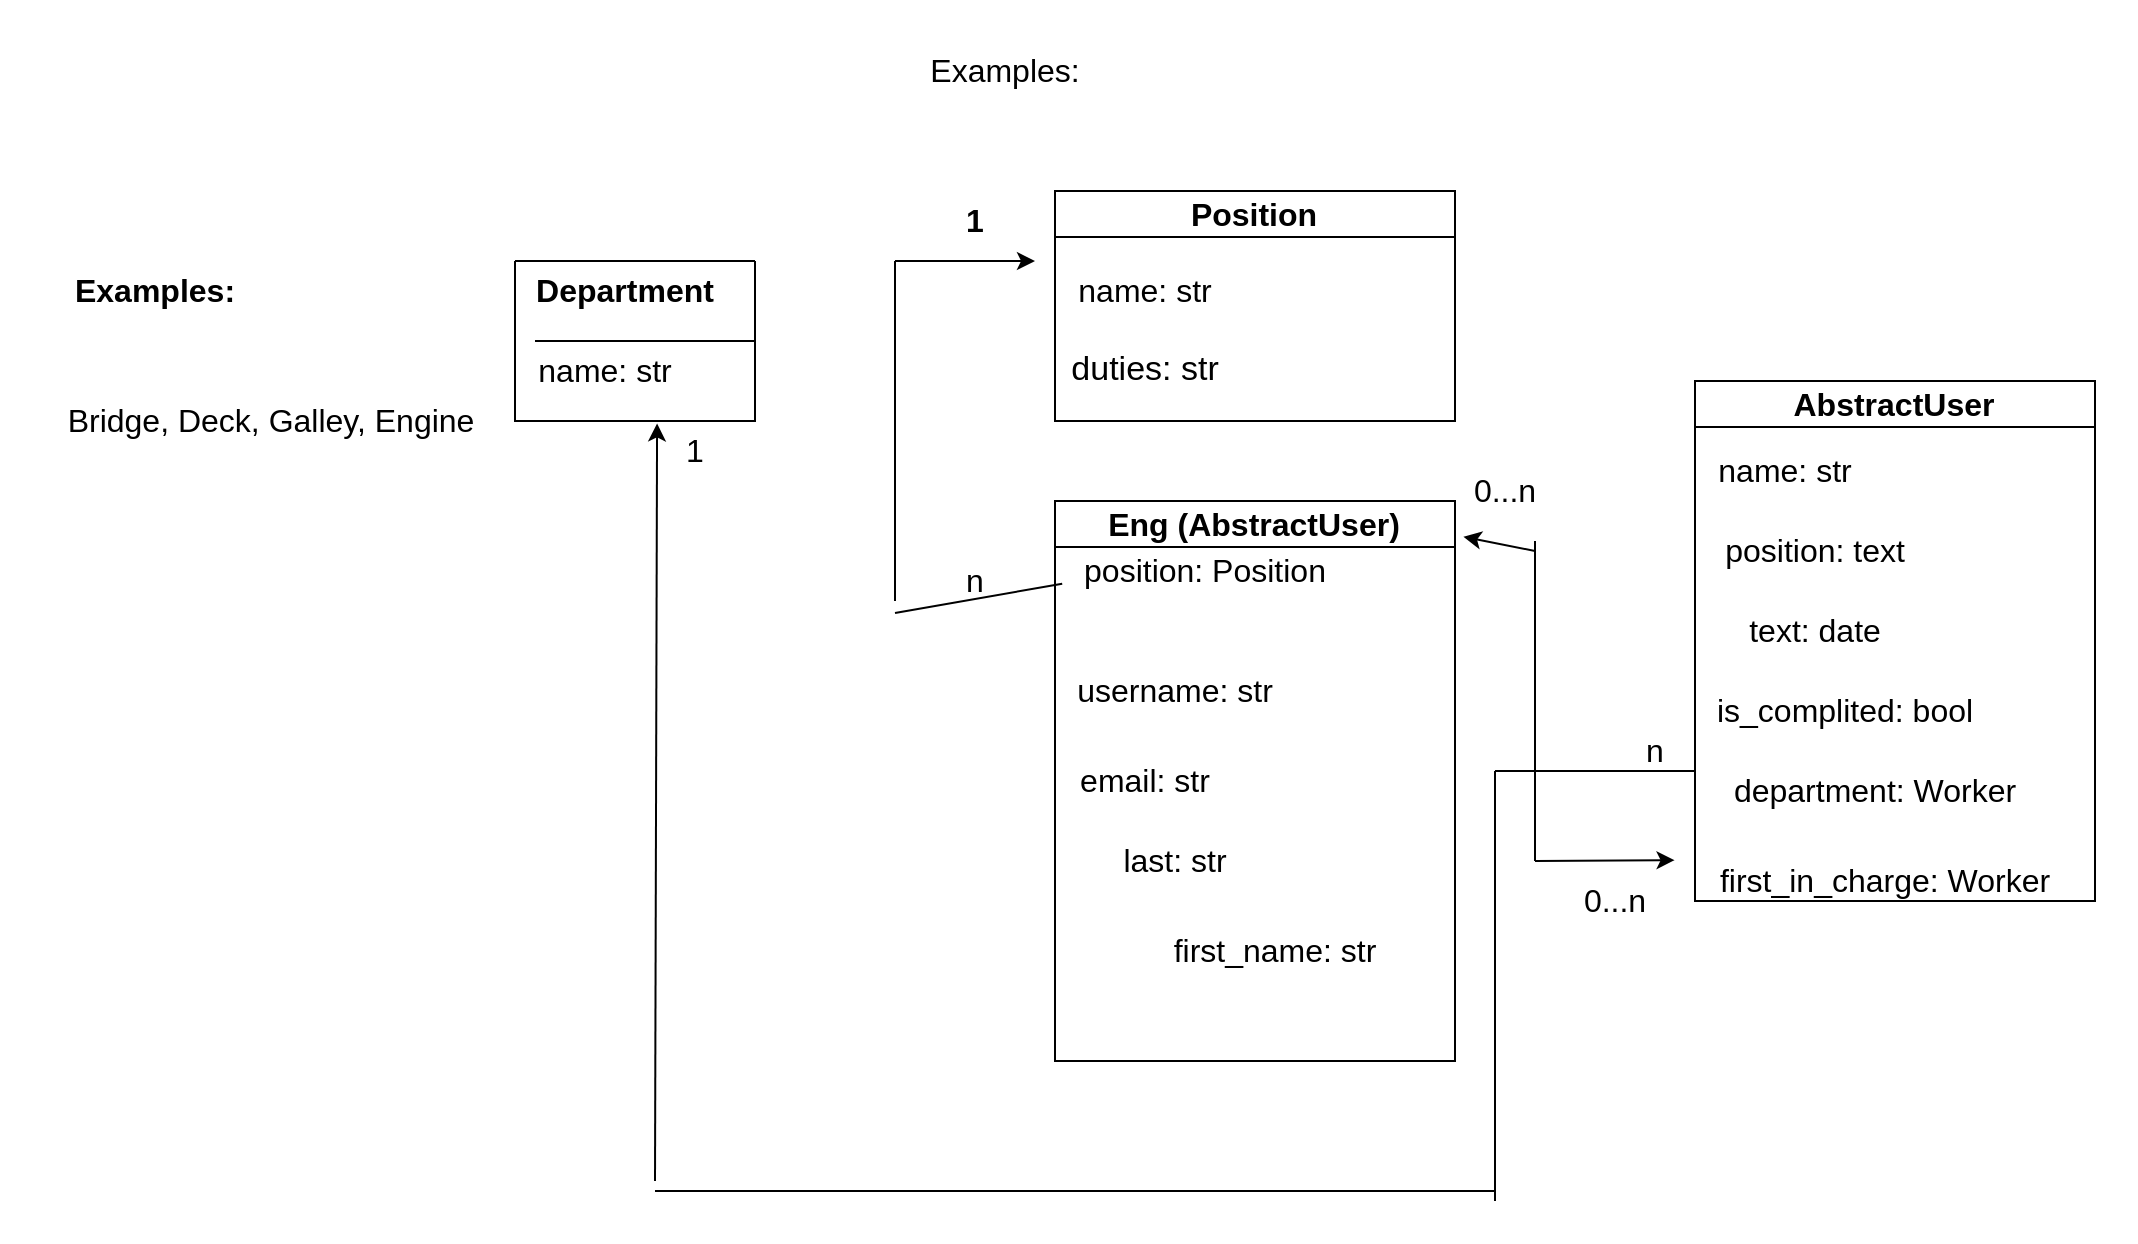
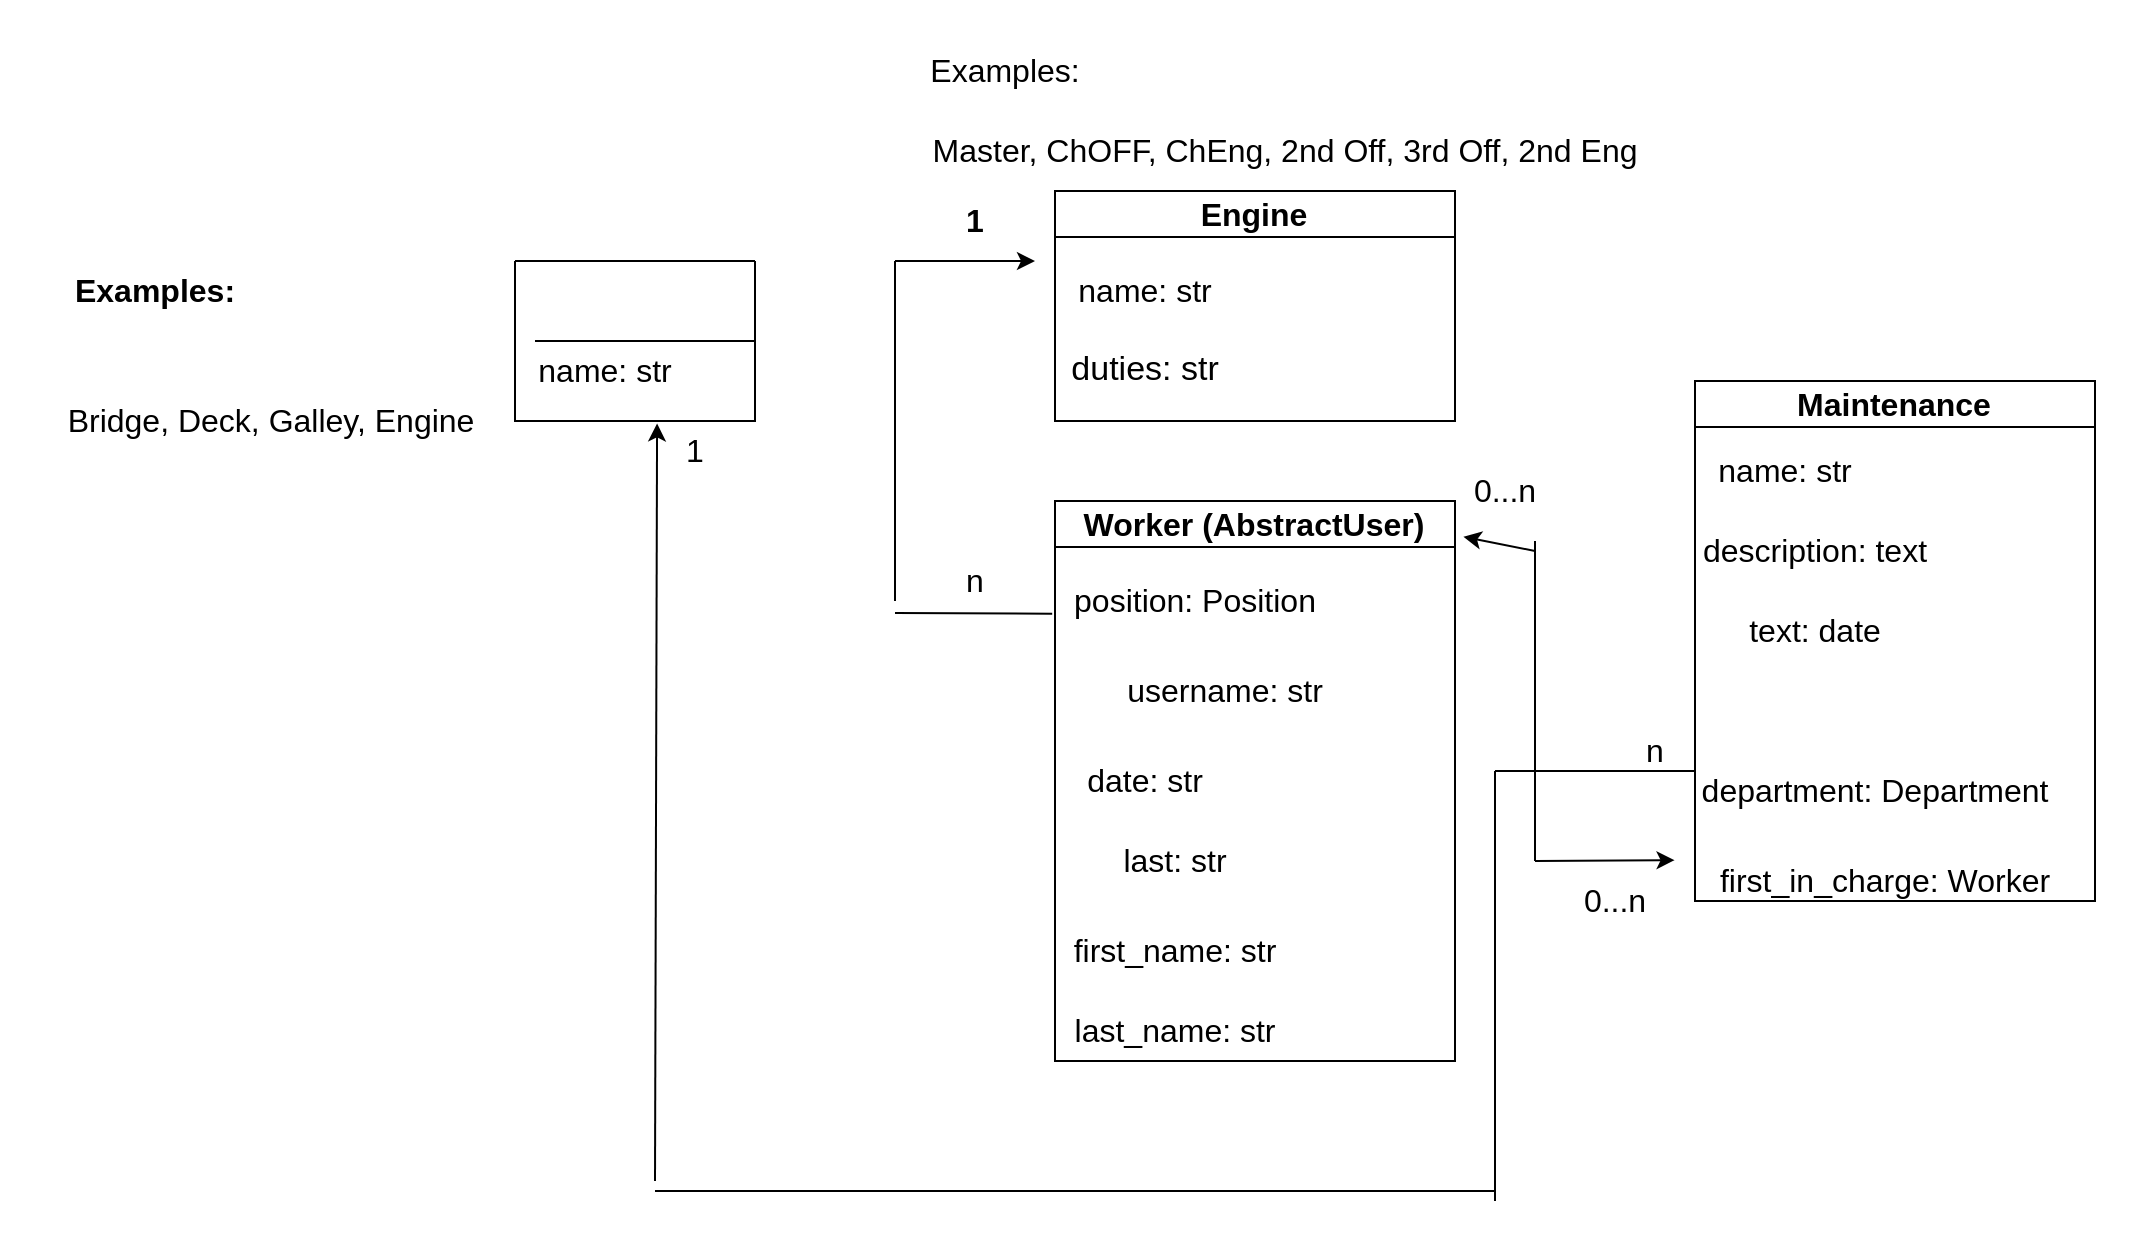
node "Master, ChOFF, ChEng, 2nd Off, 3rd Off, 2nd Eng": added
node "Position": label "Position" -> "Engine"
node "Department": removed
node "AbstractUser": label "AbstractUser" -> "Maintenance"
node "Eng (AbstractUser)": label "Eng (AbstractUser)" -> "Worker (AbstractUser)"
node "position: text": label "position: text" -> "description: text"
node "position: Position": moved (1205, 571) -> (1195, 601)
node "username: str": moved (1175, 691) -> (1225, 691)
node "is_complited: bool": removed
node "email: str": label "email: str" -> "date: str"
node "department: Worker": label "department: Worker" -> "department: Department"
node "first_name: str": moved (1275, 951) -> (1175, 951)
node "last_name: str": added
